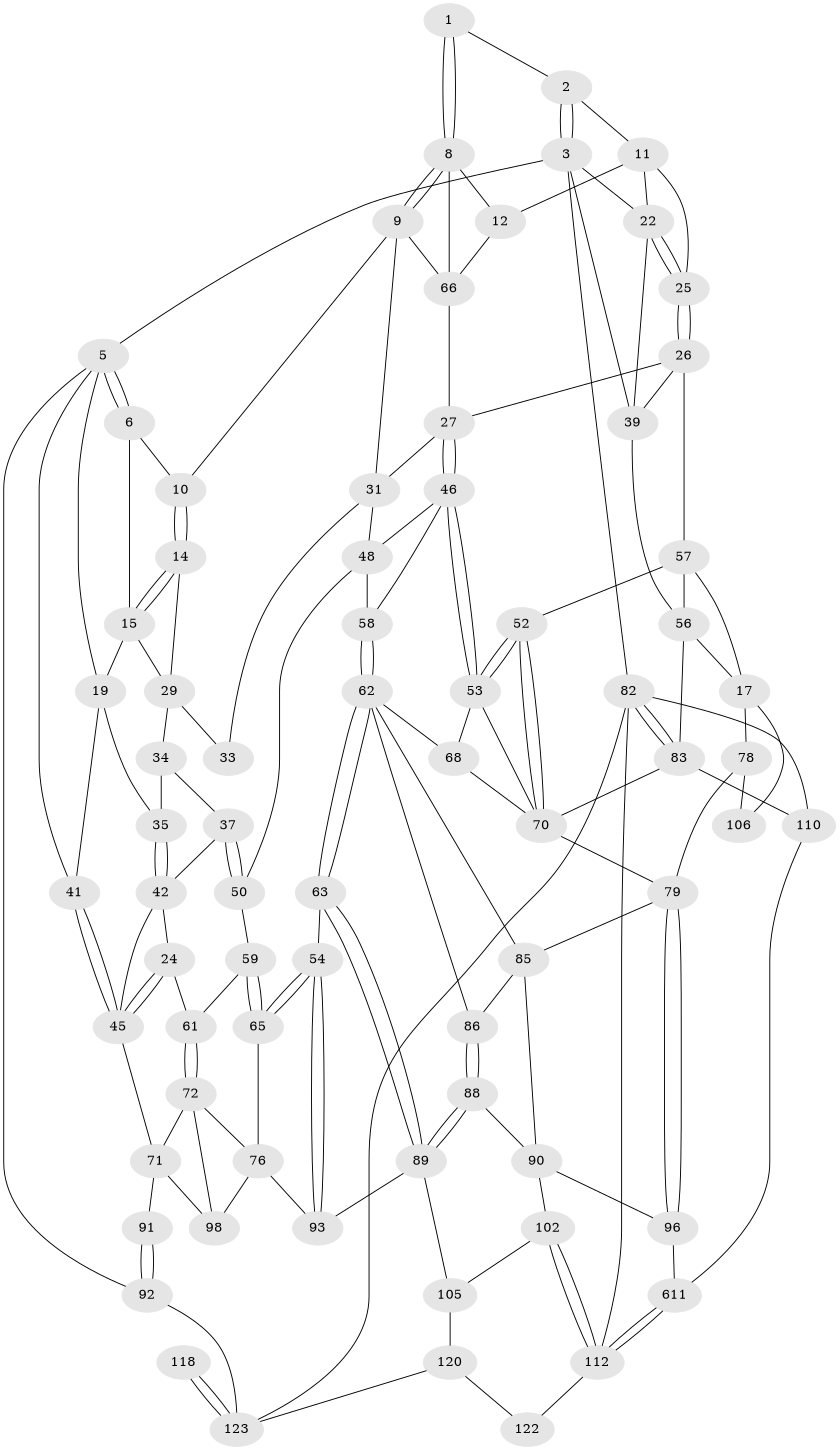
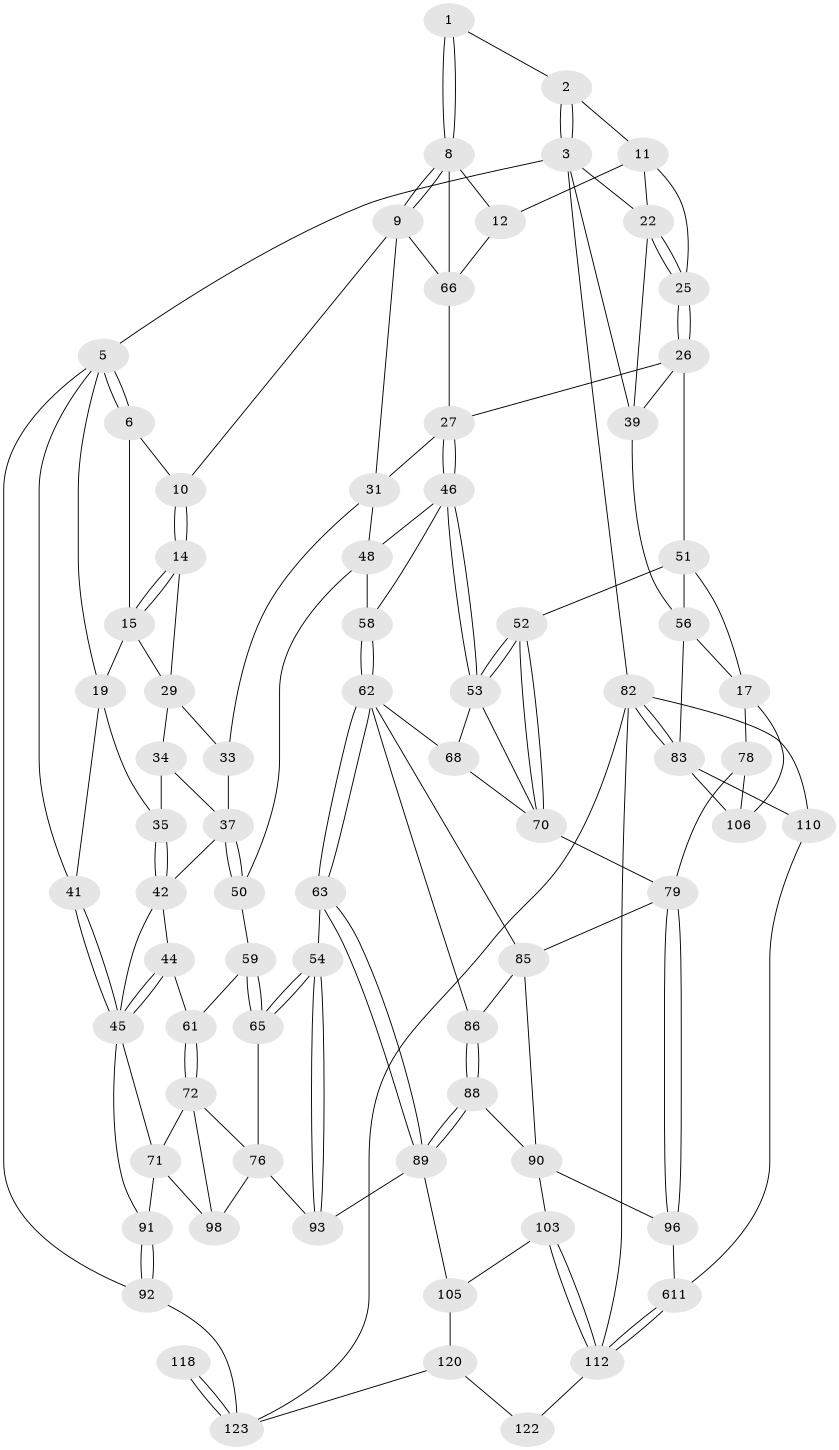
node "57": label "57" -> "51"
edge "33" -- "37": added
edge "83" -- "70": now "83" -- "106"
node "24": label "24" -> "44"
edge "45" -- "91": added
node "102": label "102" -> "103"
